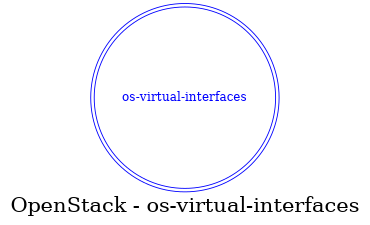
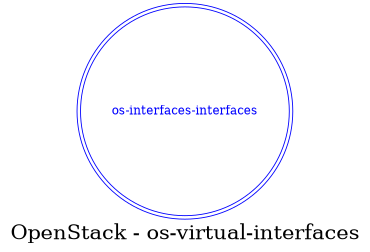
node "os-virtual-interfaces": label "os-virtual-interfaces" -> "os-interfaces-interfaces"
